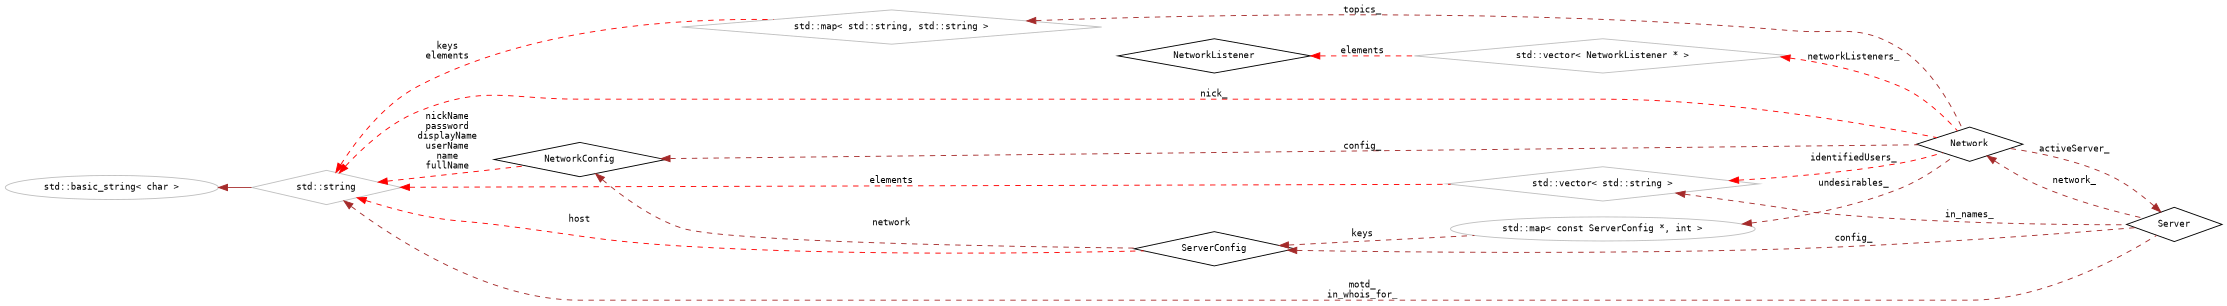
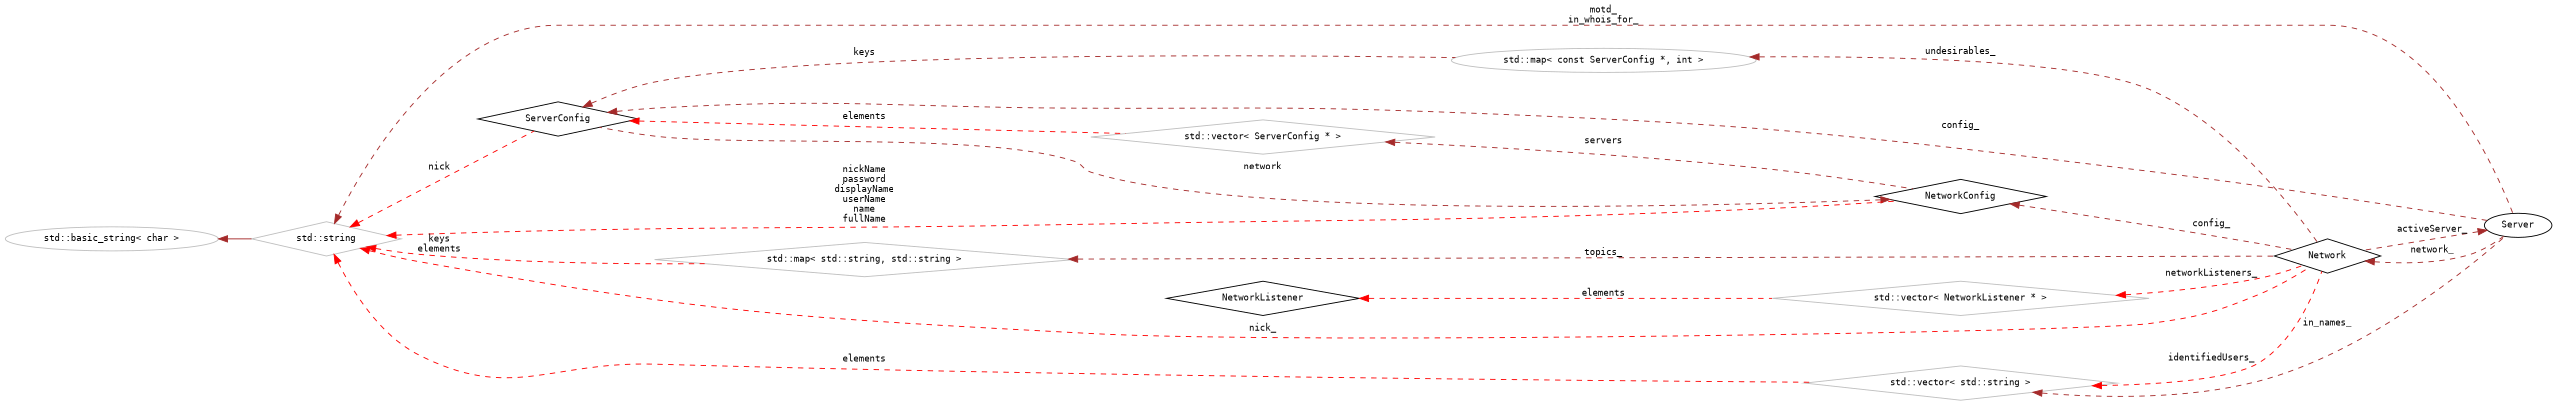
node "std::vector< ServerConfig * >": added
edge "ServerConfig" -> "std::string": label "host" -> "nick"
node "Server": shape diamond -> ellipse
